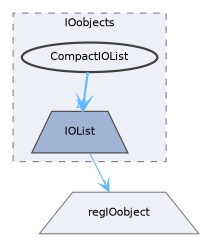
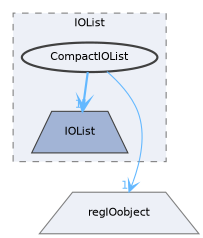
cluster "IOobjects": label "IOobjects" -> "IOList"
edge "IOList" -> "regIOobject": now "CompactIOList" -> "regIOobject"
